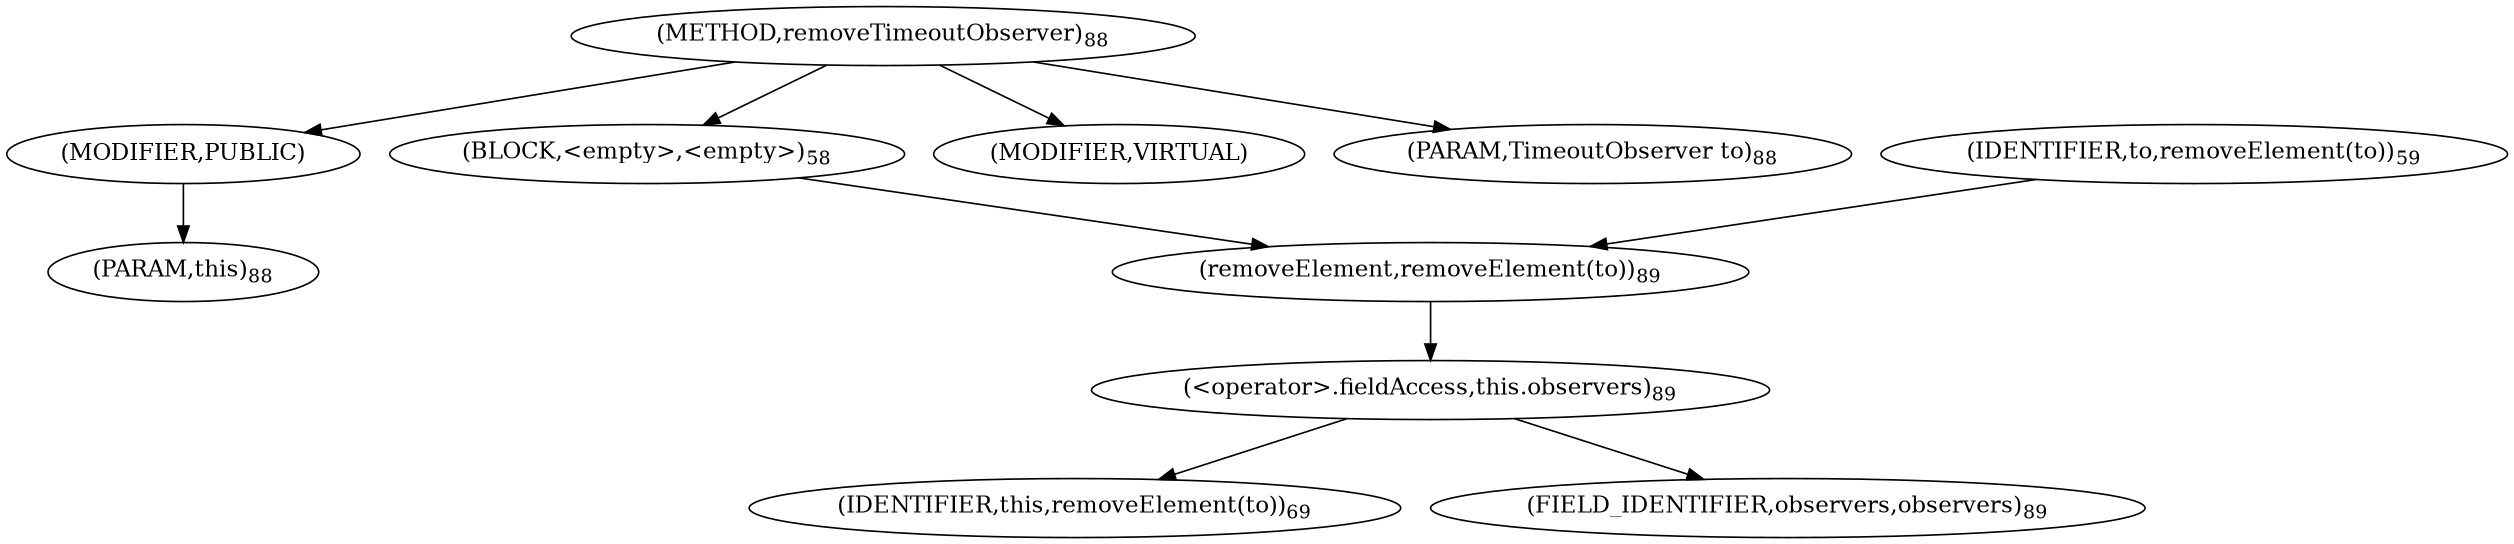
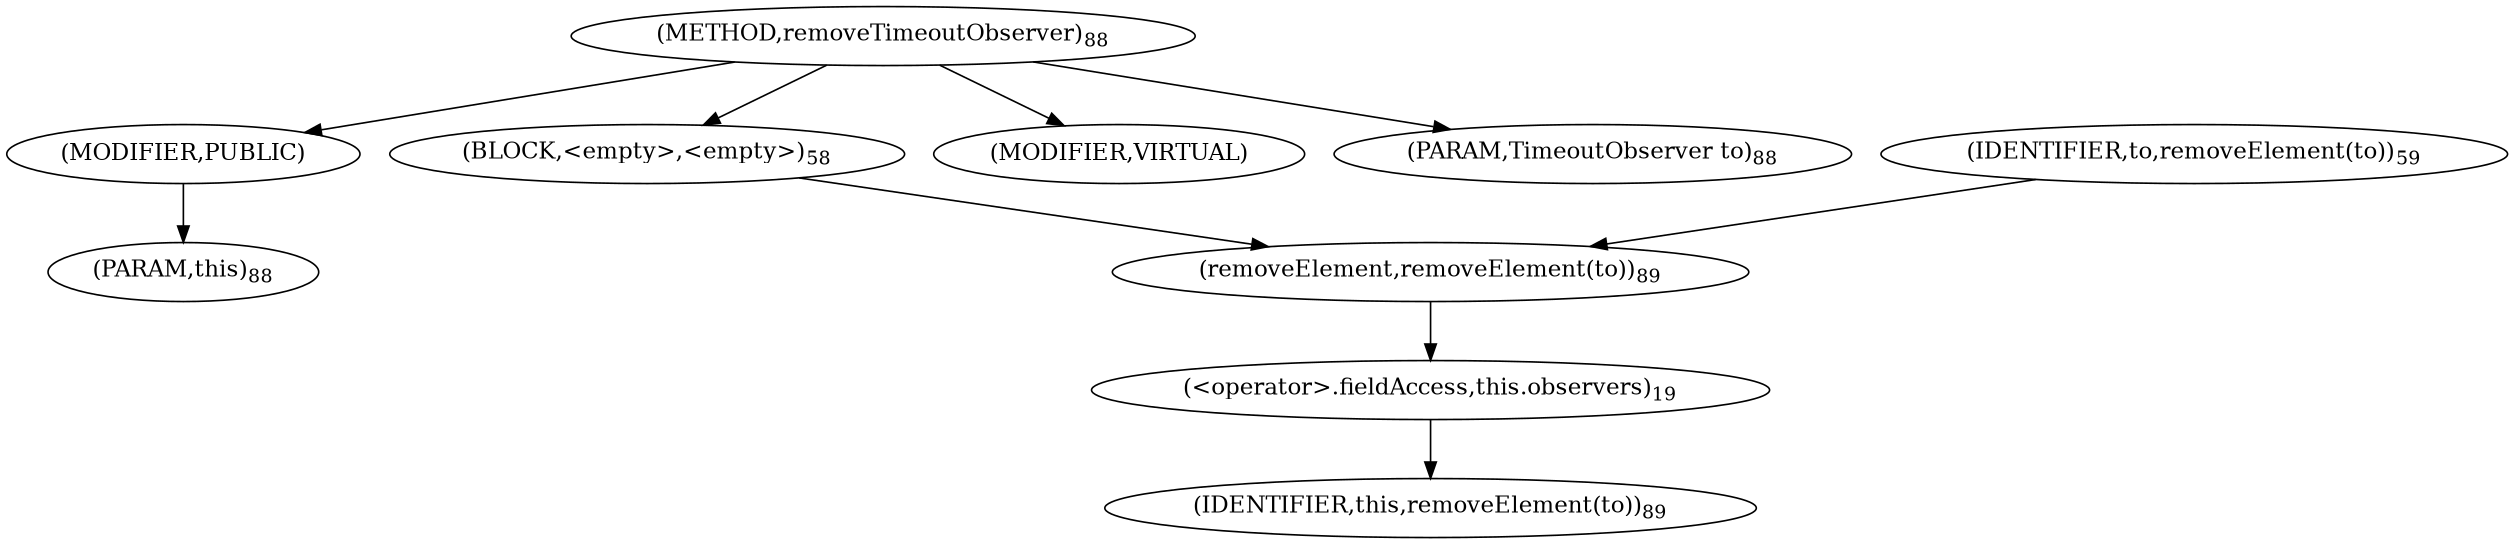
node "(<operator>.fieldAccess,this.observers)": text "89" -> "19"
node "(IDENTIFIER,this,removeElement(to))": text "69" -> "89"
node "(FIELD_IDENTIFIER,observers,observers)": removed
